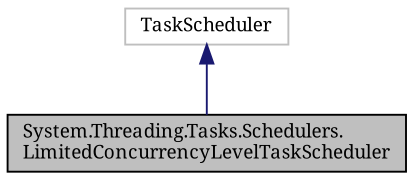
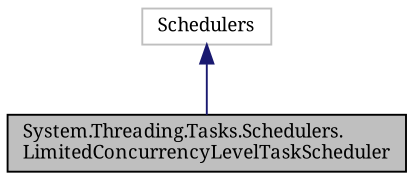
node "TaskScheduler": label "TaskScheduler" -> "Schedulers"
